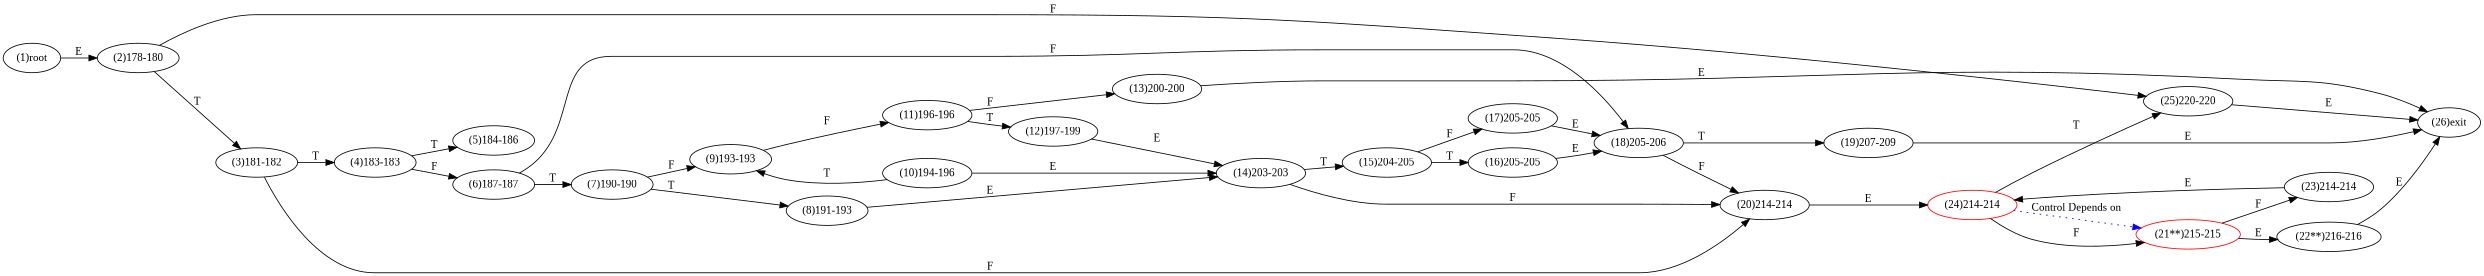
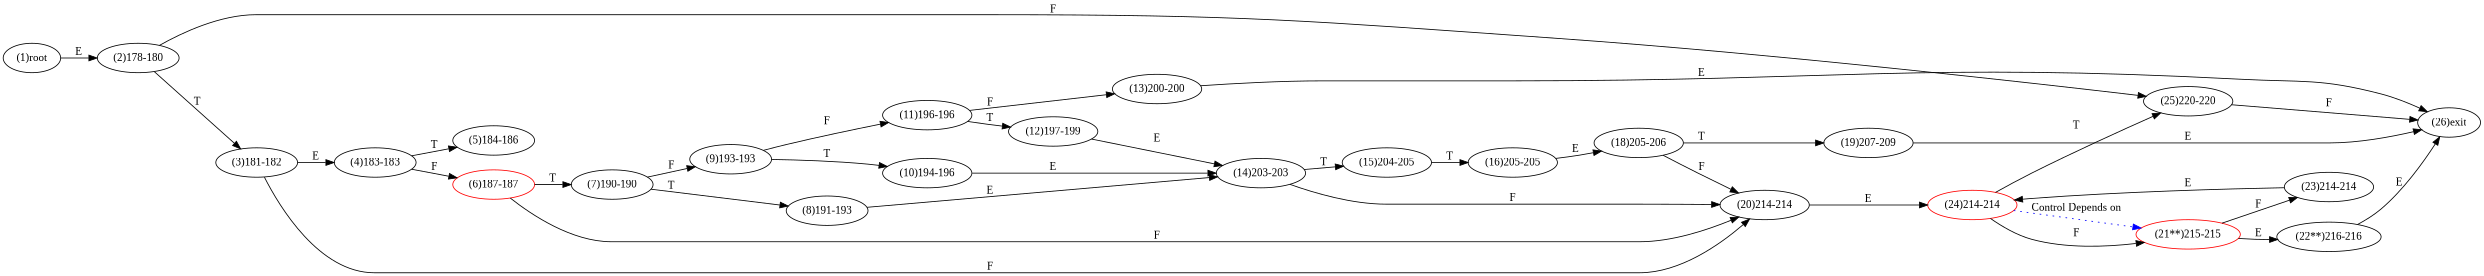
edge "(6)187-187" -> "(18)205-206": now "(6)187-187" -> "(20)214-214"
edge "(25)220-220" -> "(26)exit": label "E" -> "F"
node "(17)205-205": removed
edge "(3)181-182" -> "(4)183-183": label "T" -> "E"
edge "(10)194-196" -> "(9)193-193": reversed
node "(6)187-187": color black -> red
